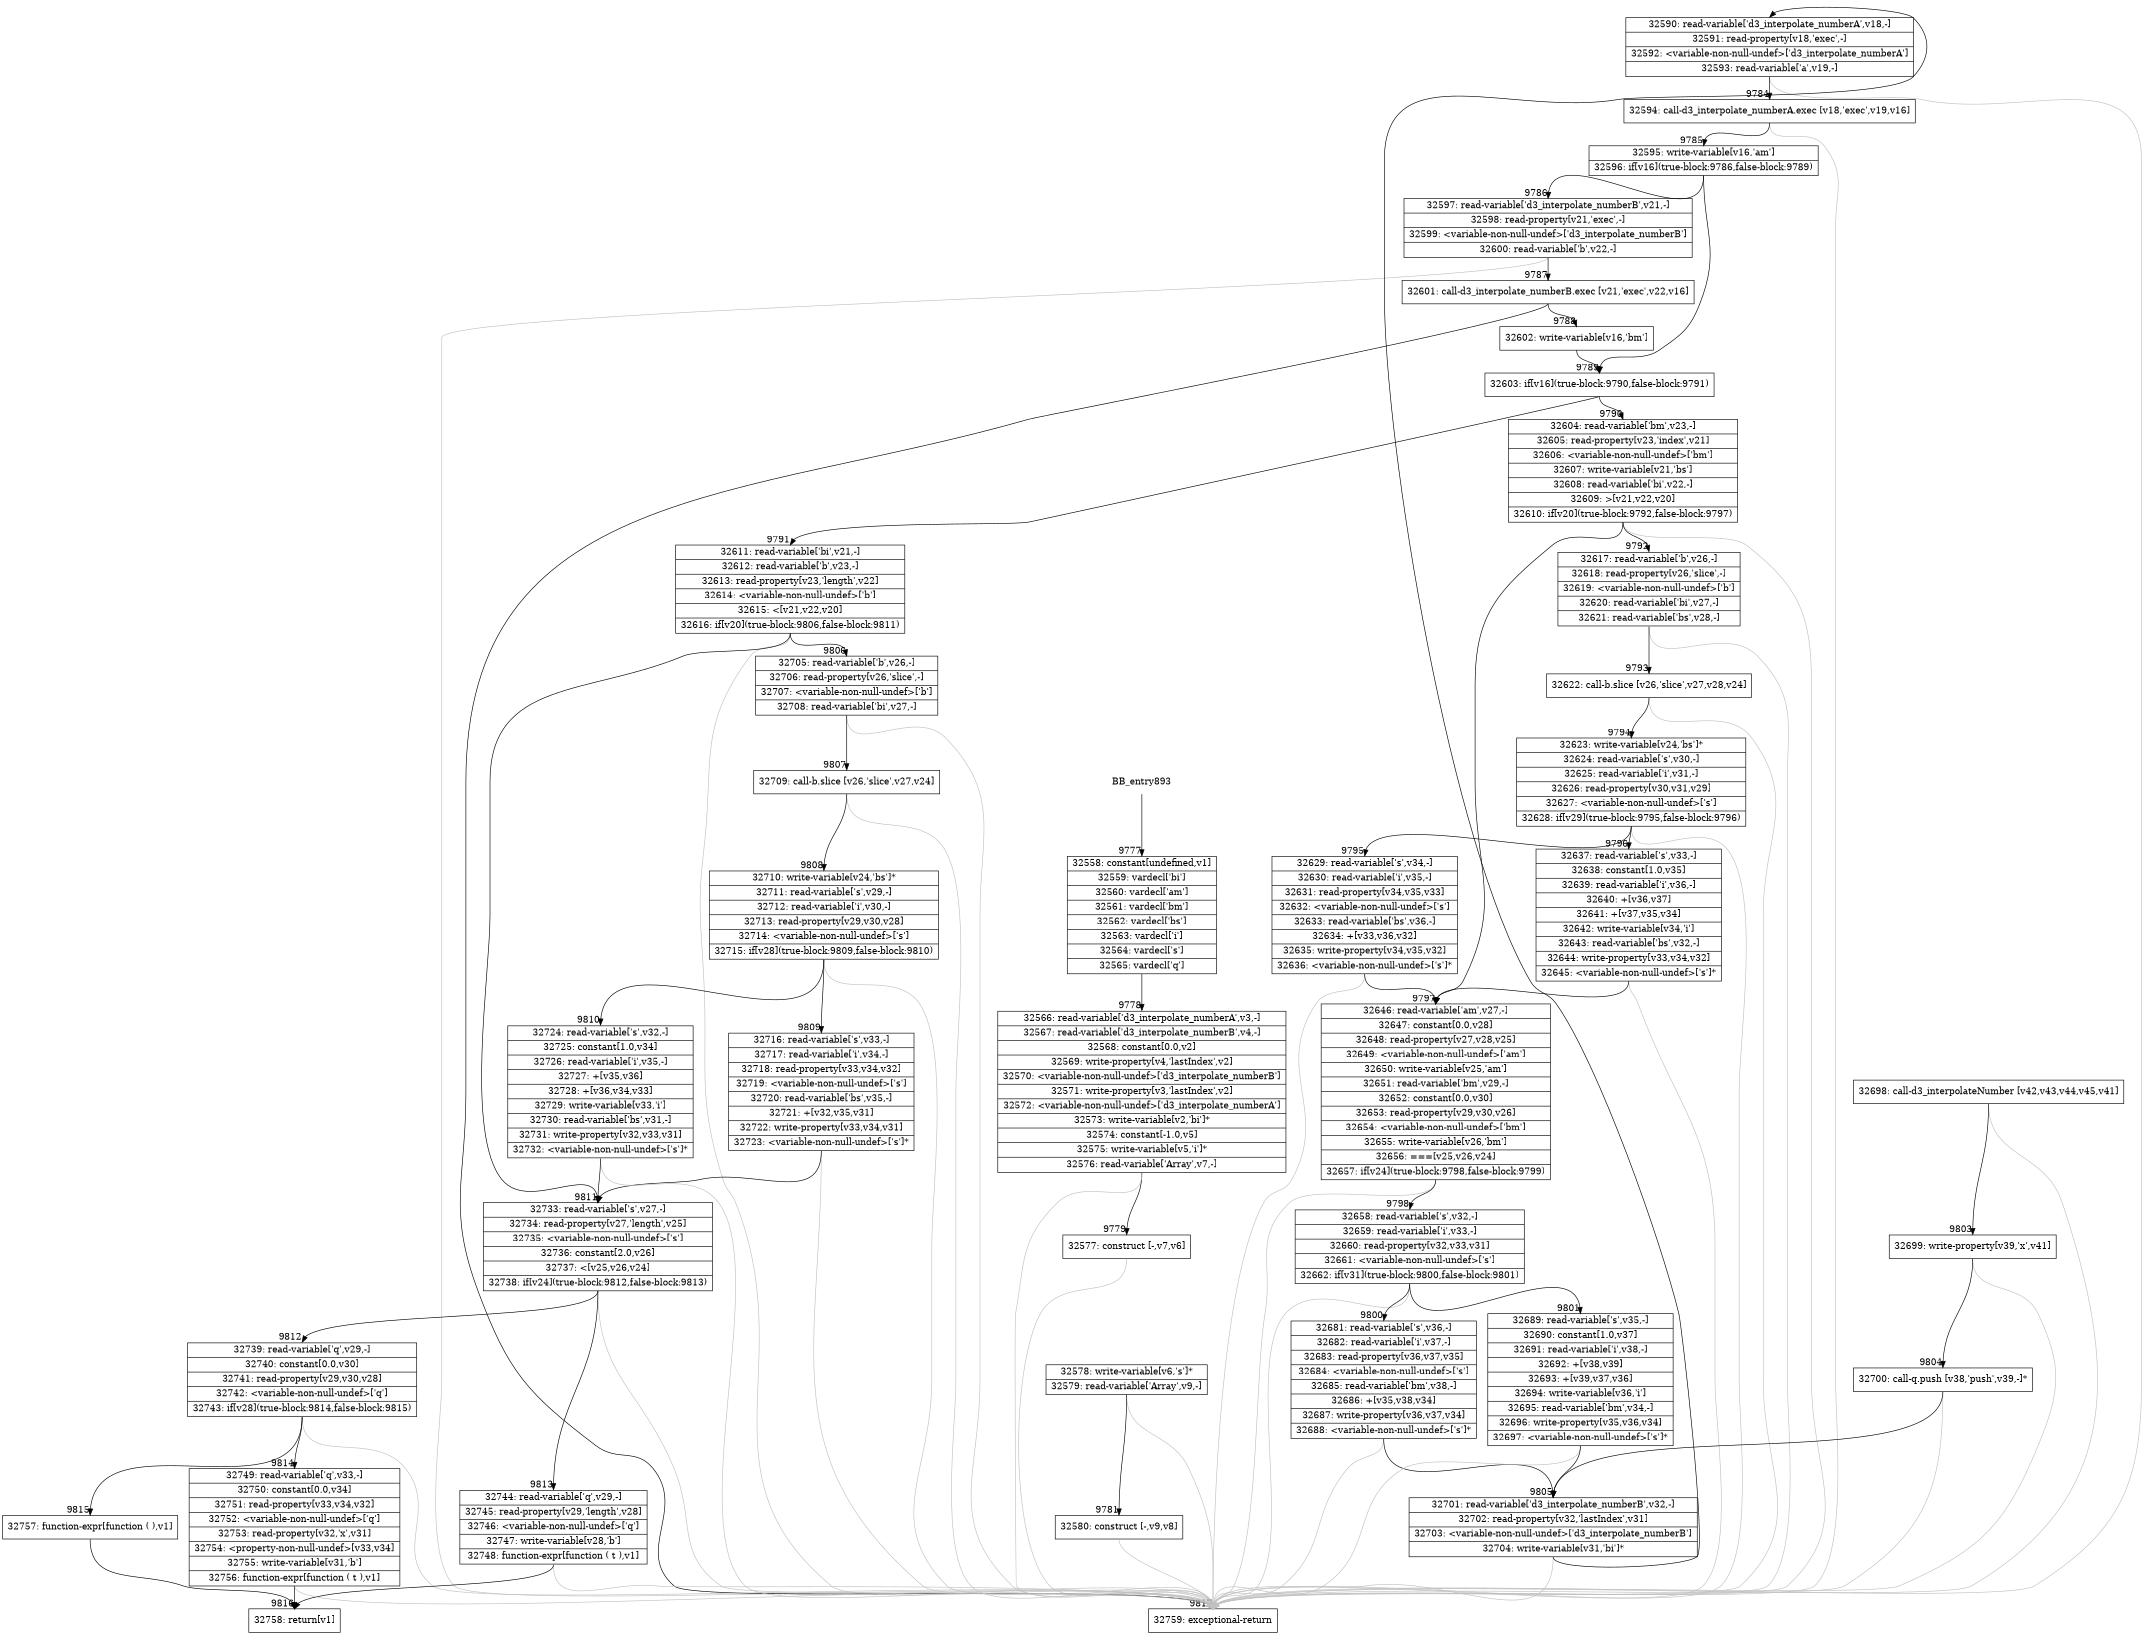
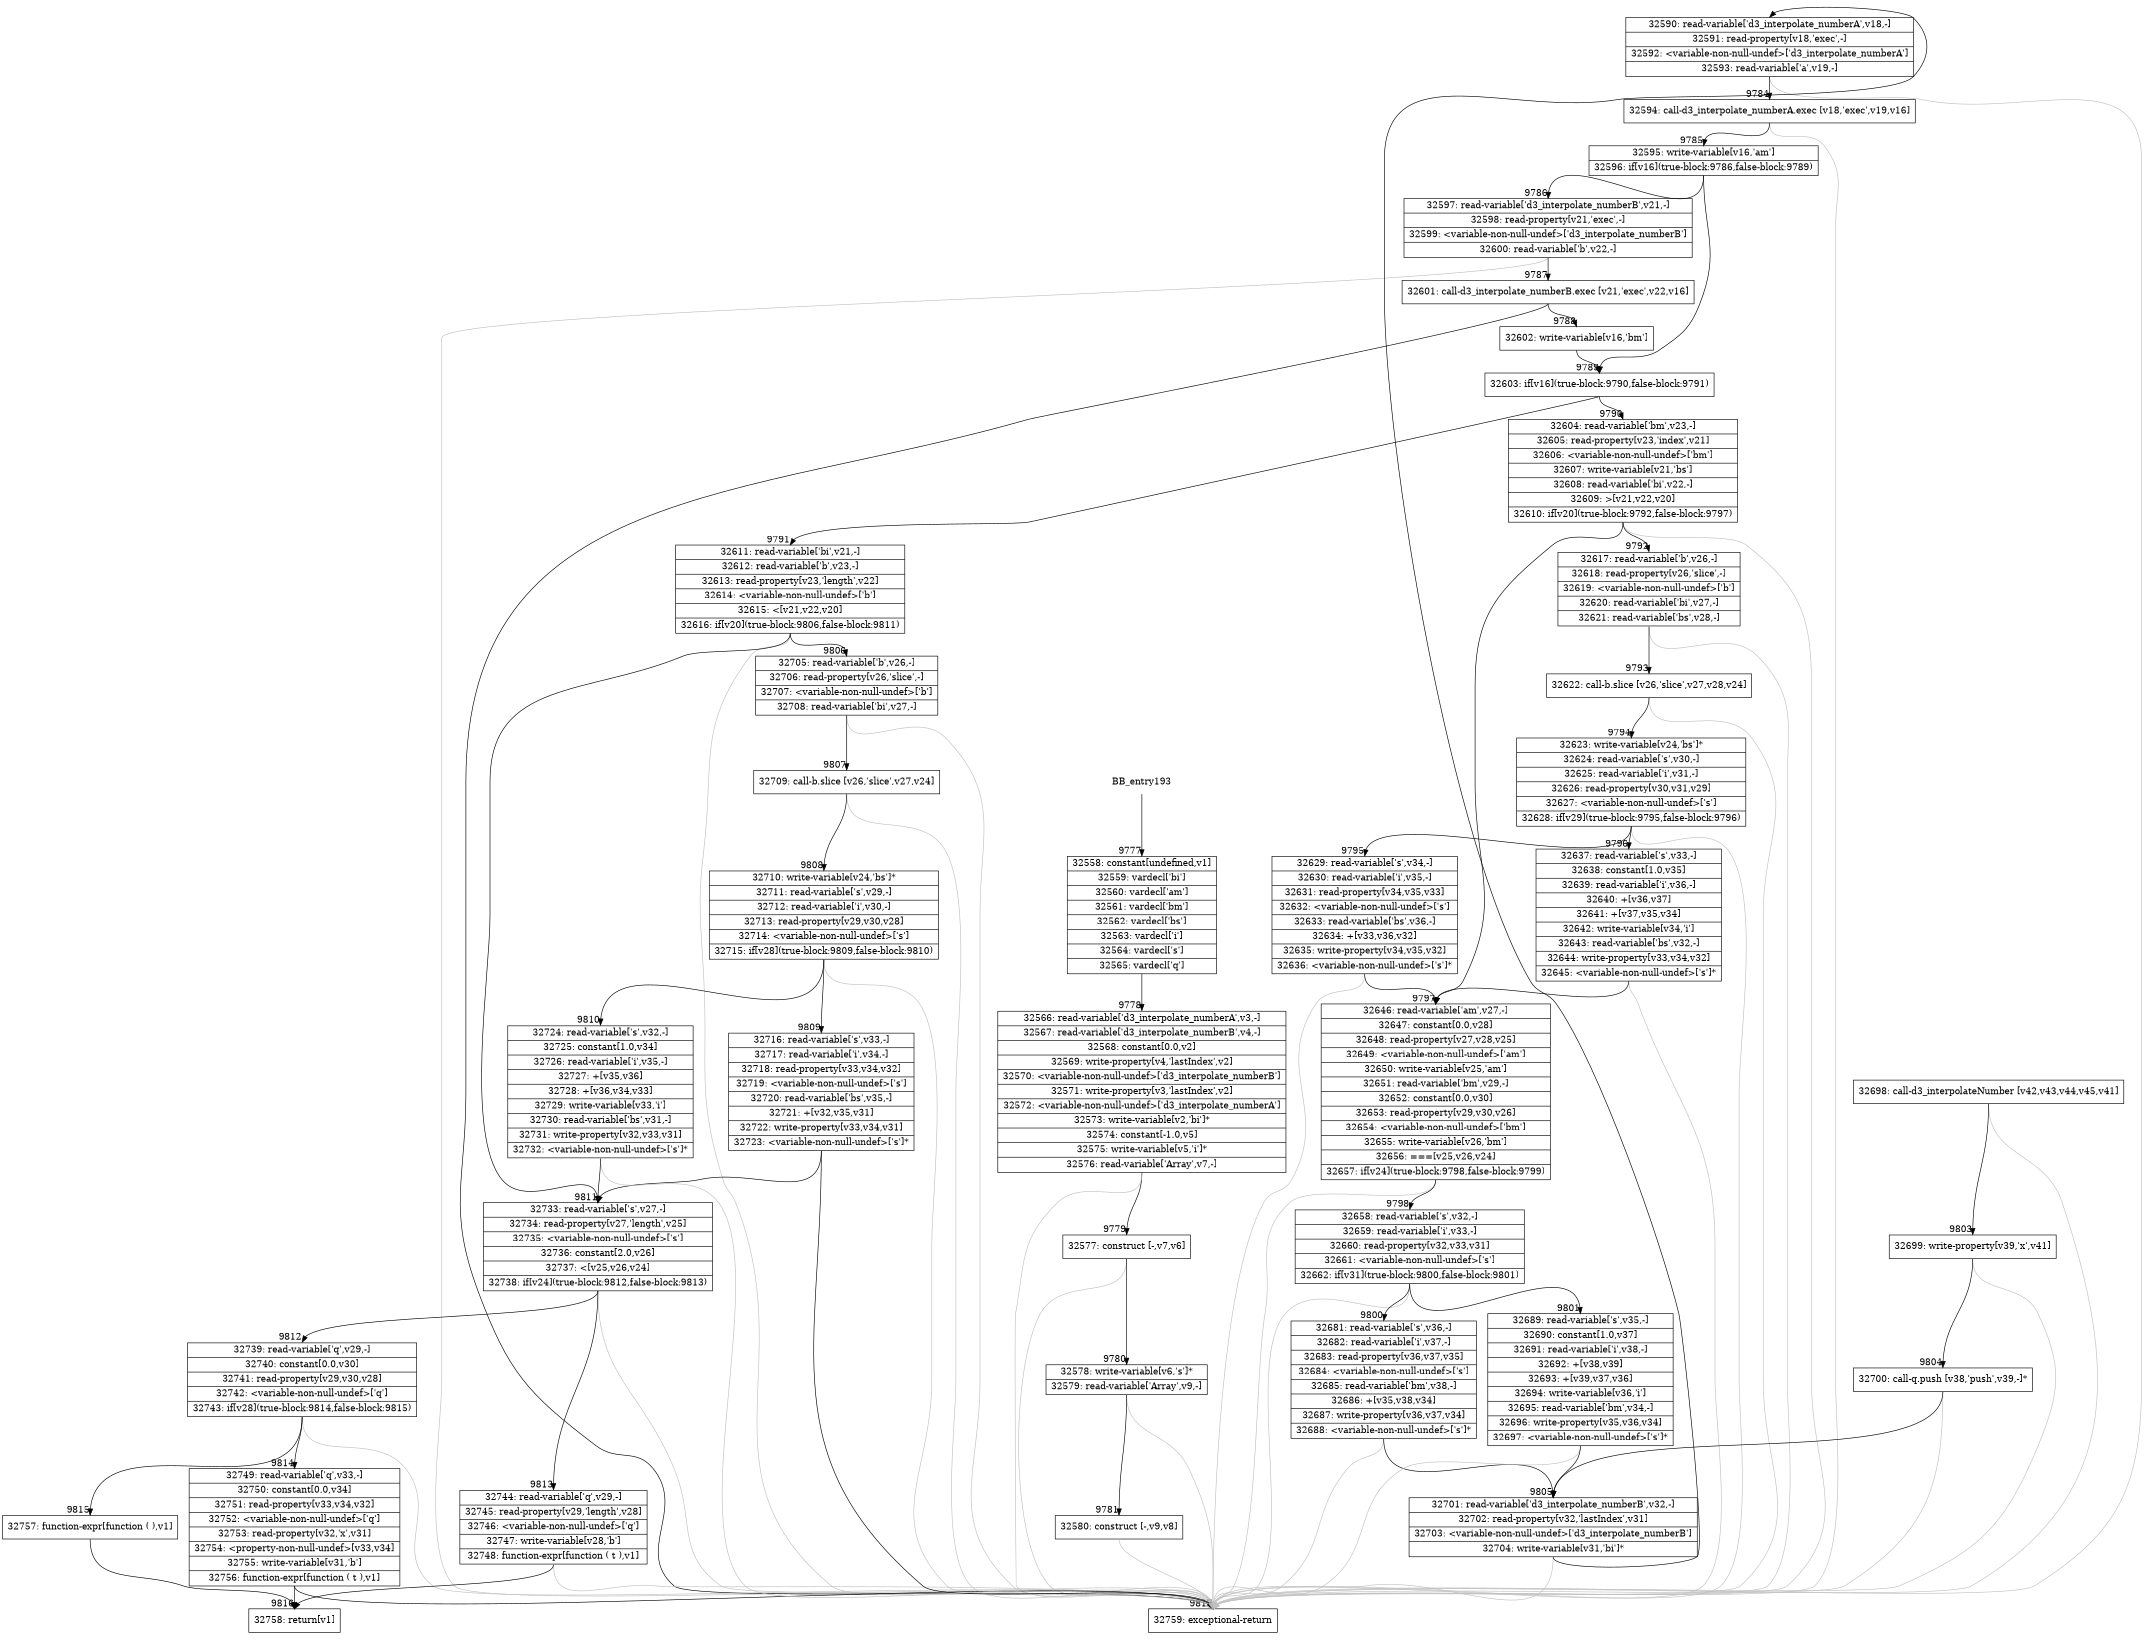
node "BB_entry893": label "BB_entry893" -> "BB_entry193"
edge "32577: construct [-,v7,v6]" -> "32578: write-variable[v6,'s']*": added
edge "32716: read-variable['s',v33,-]" -> "32759: exceptional-return": color gray -> black
edge "32749: read-variable['q',v33,-]" -> "32759: exceptional-return": color gray -> black
